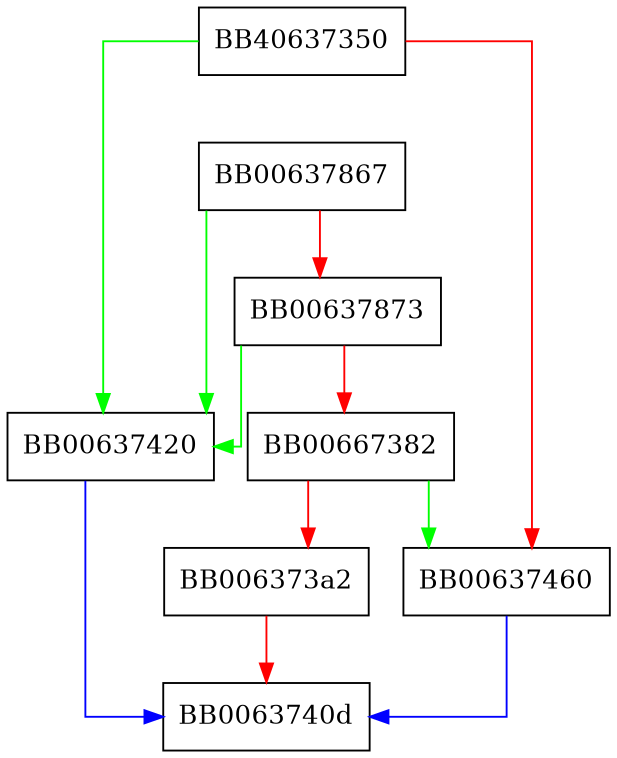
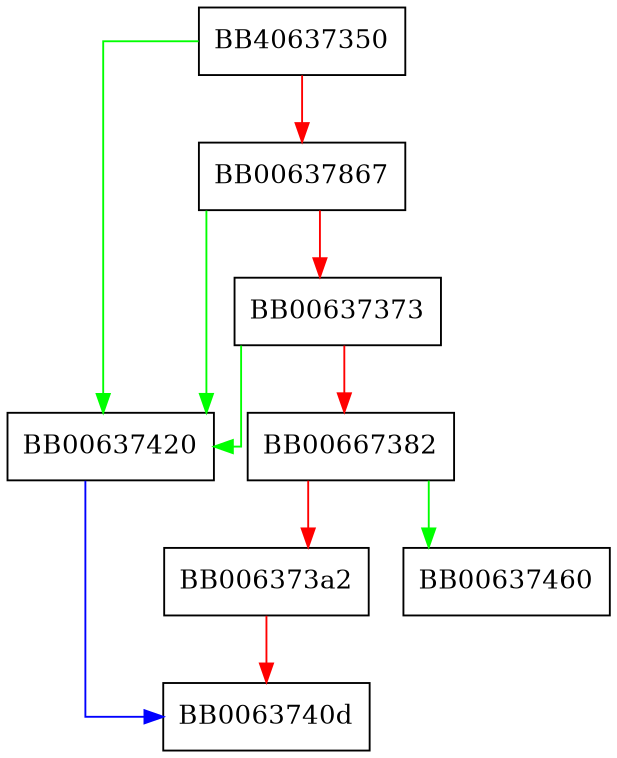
edge "BB40637350" -> "BB00637460": now "BB40637350" -> "BB00637867"
node "BB00637873": label "BB00637873" -> "BB00637373"
edge "BB00637460" -> "BB0063740d": removed
